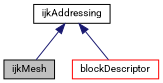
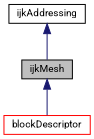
edge "blockDescriptor" -> "ijkAddressing": now "blockDescriptor" -> "ijkMesh"
